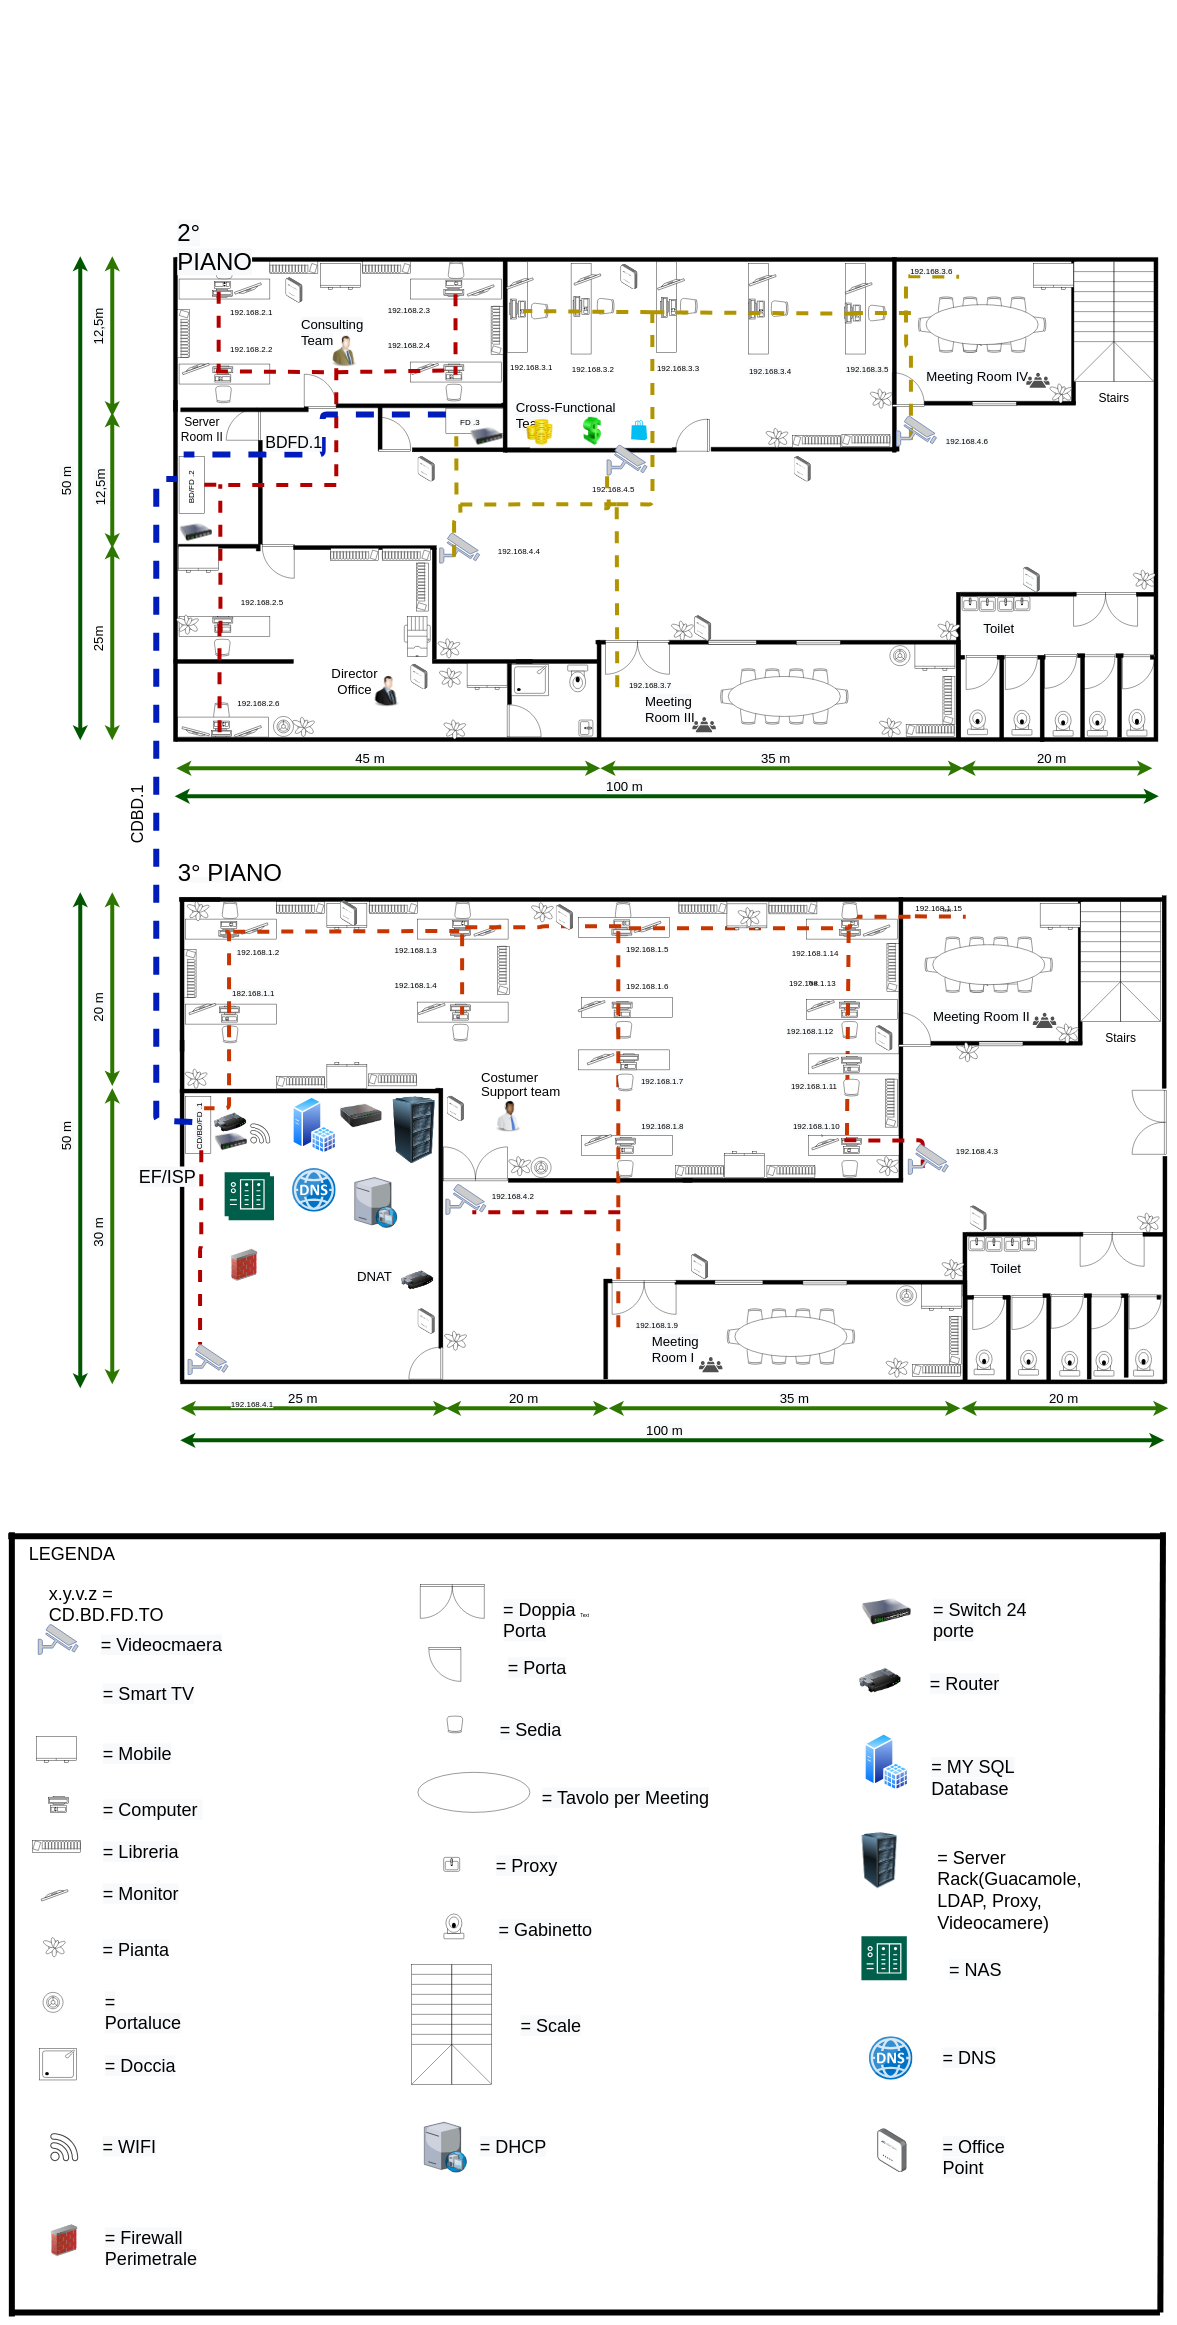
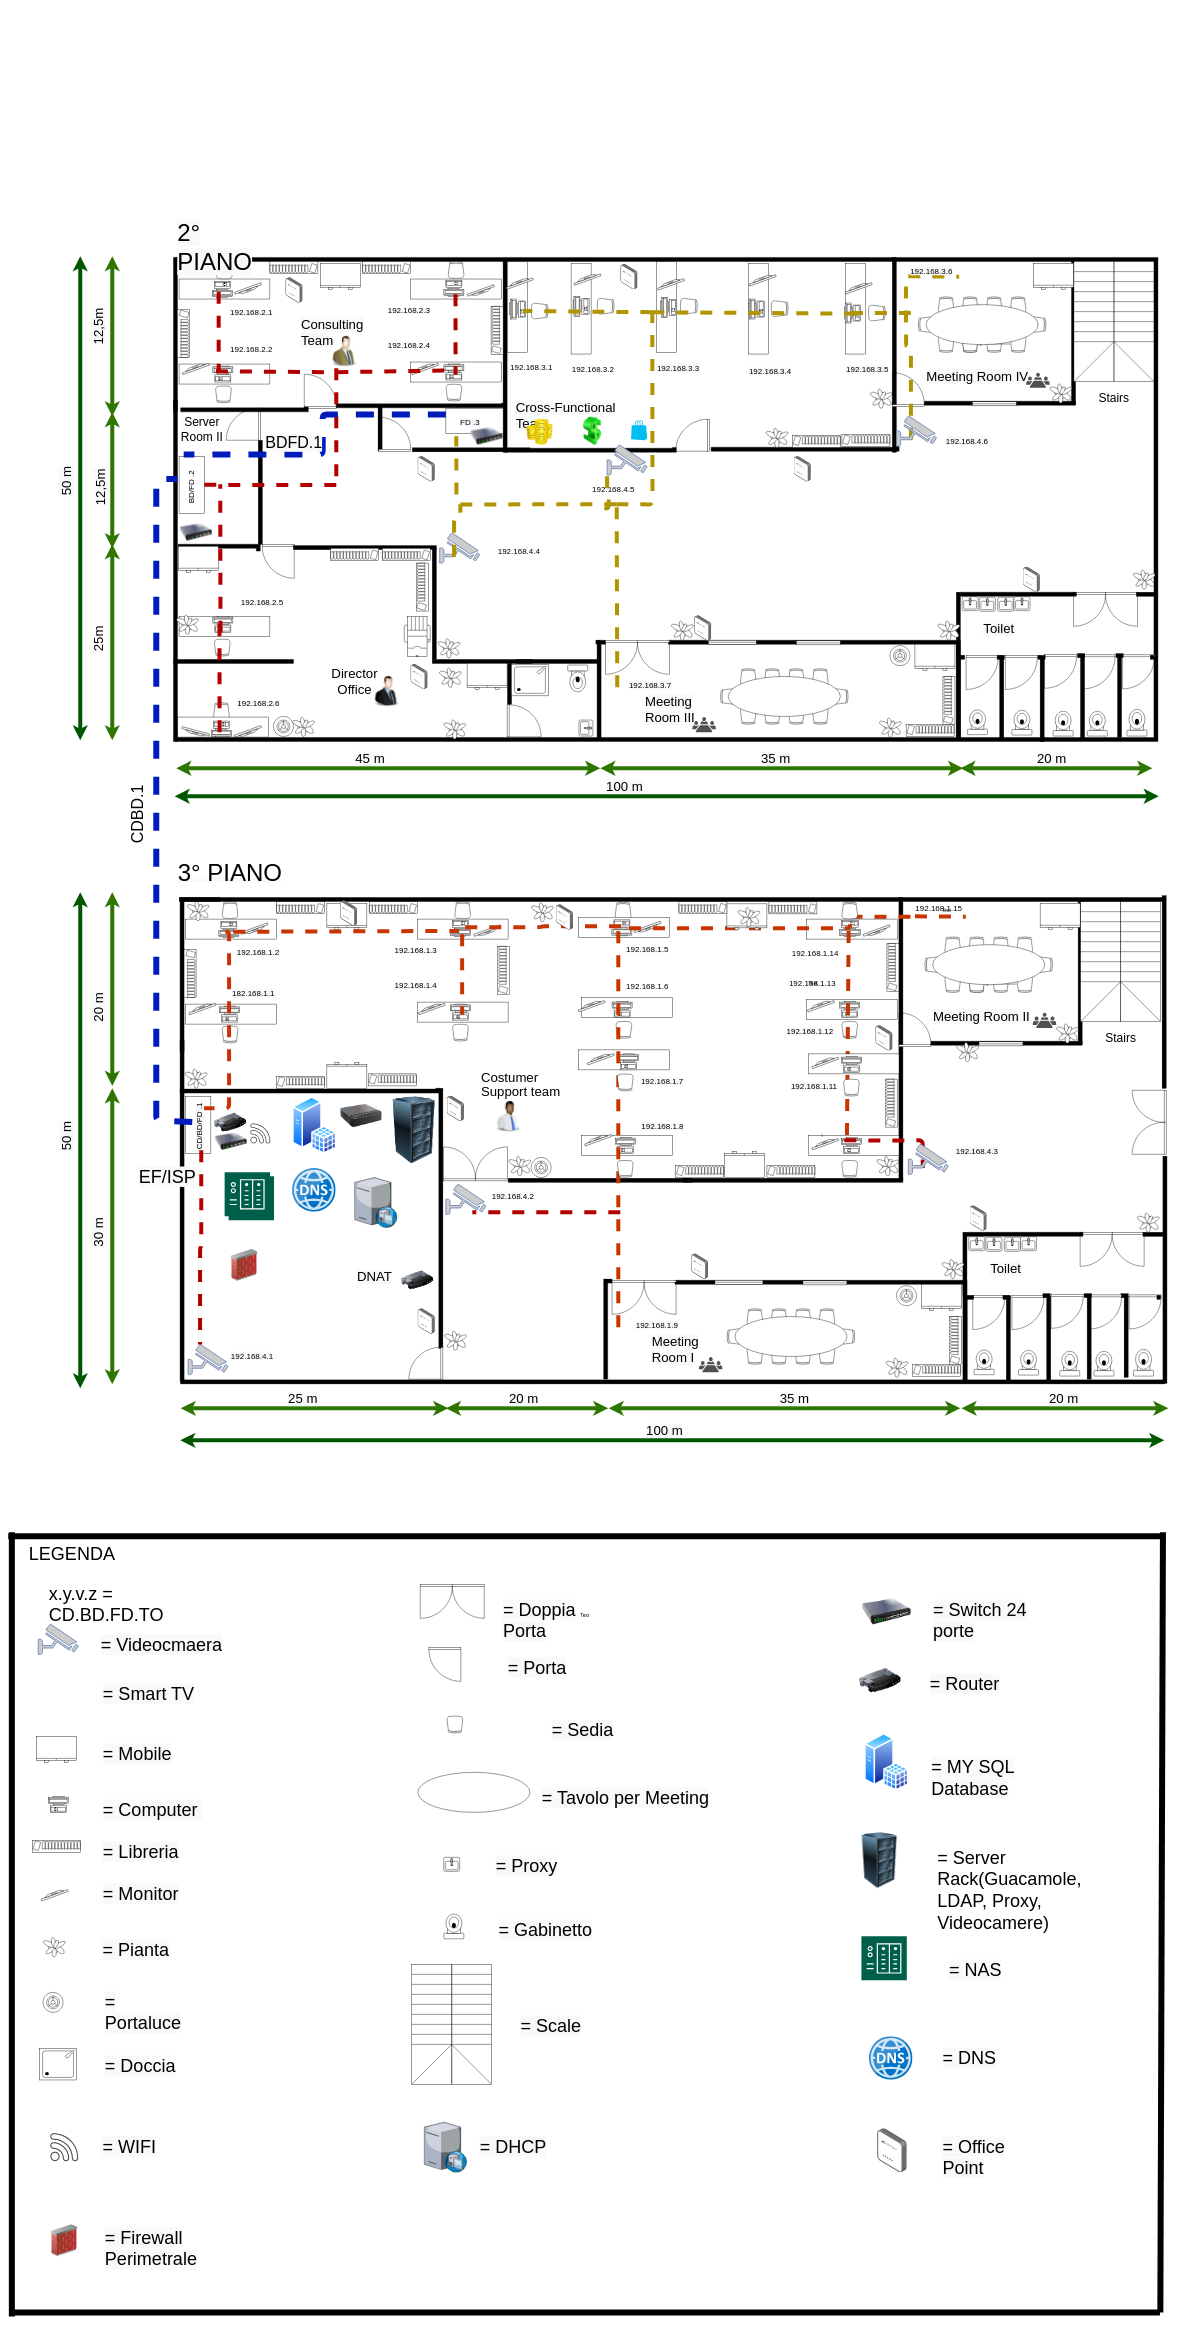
node "192.168.1.10": removed
node "192.168.4.1": moved (256, 1402) -> (256, 1354)
node "= Sedia": moved (541, 1724) -> (593, 1724)
